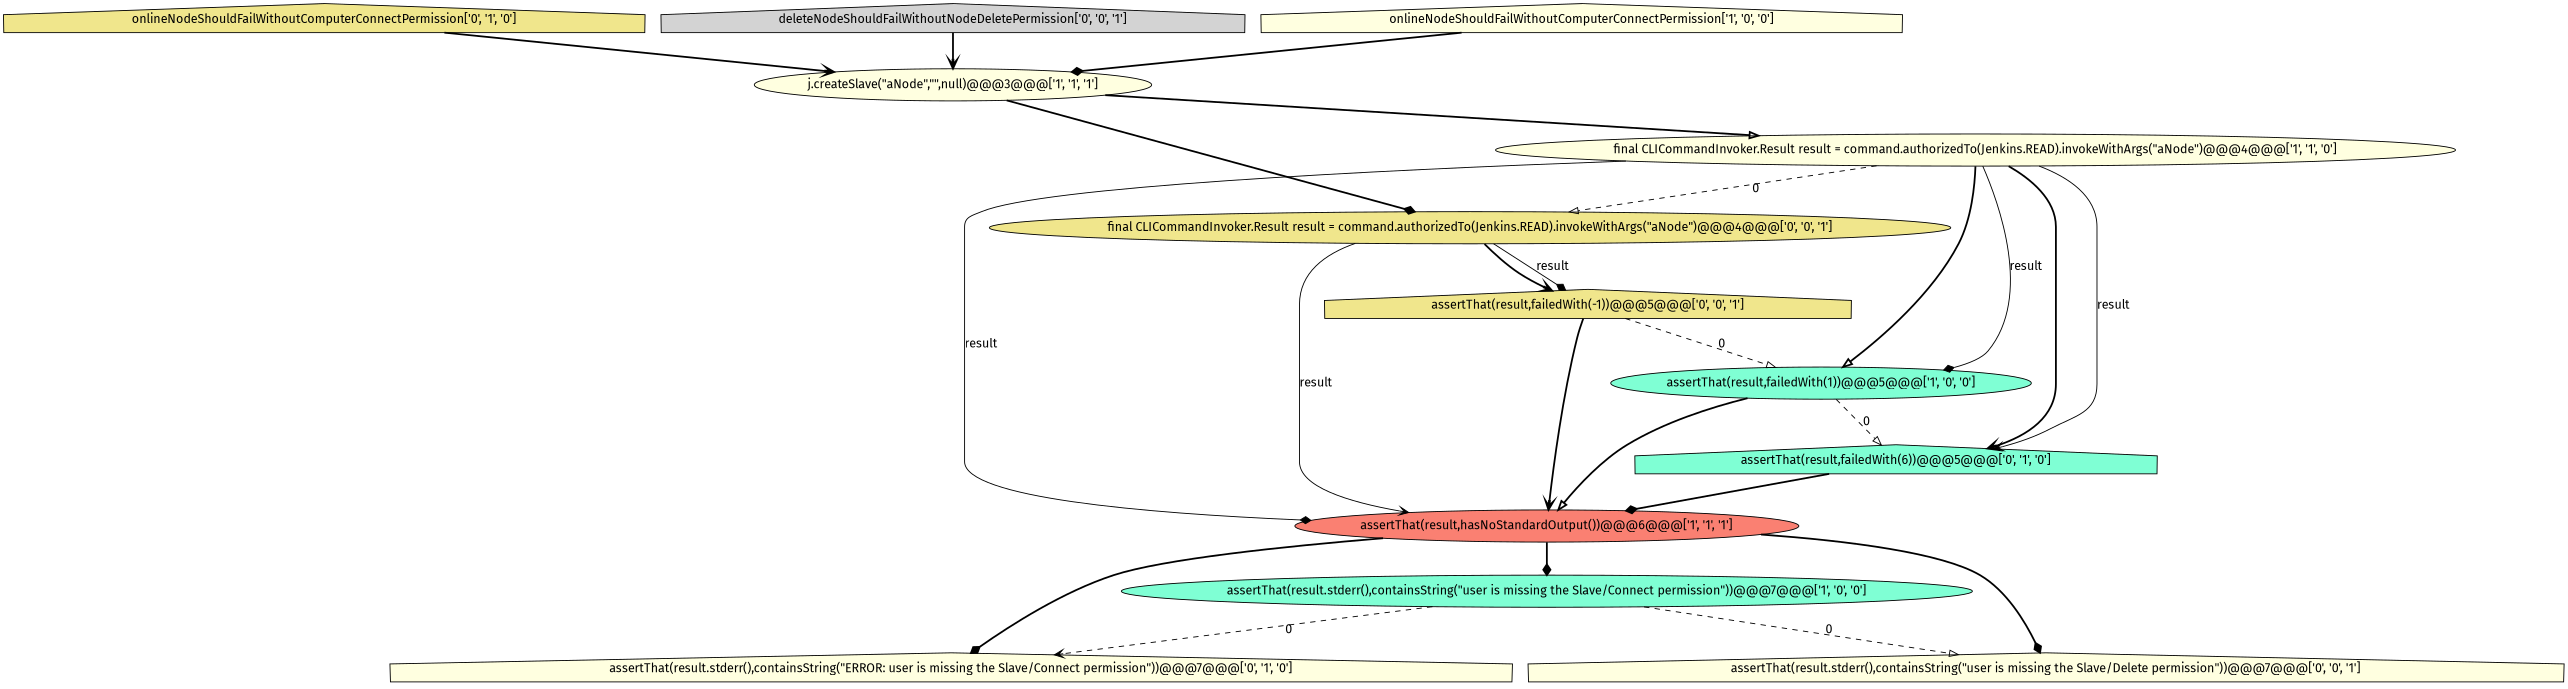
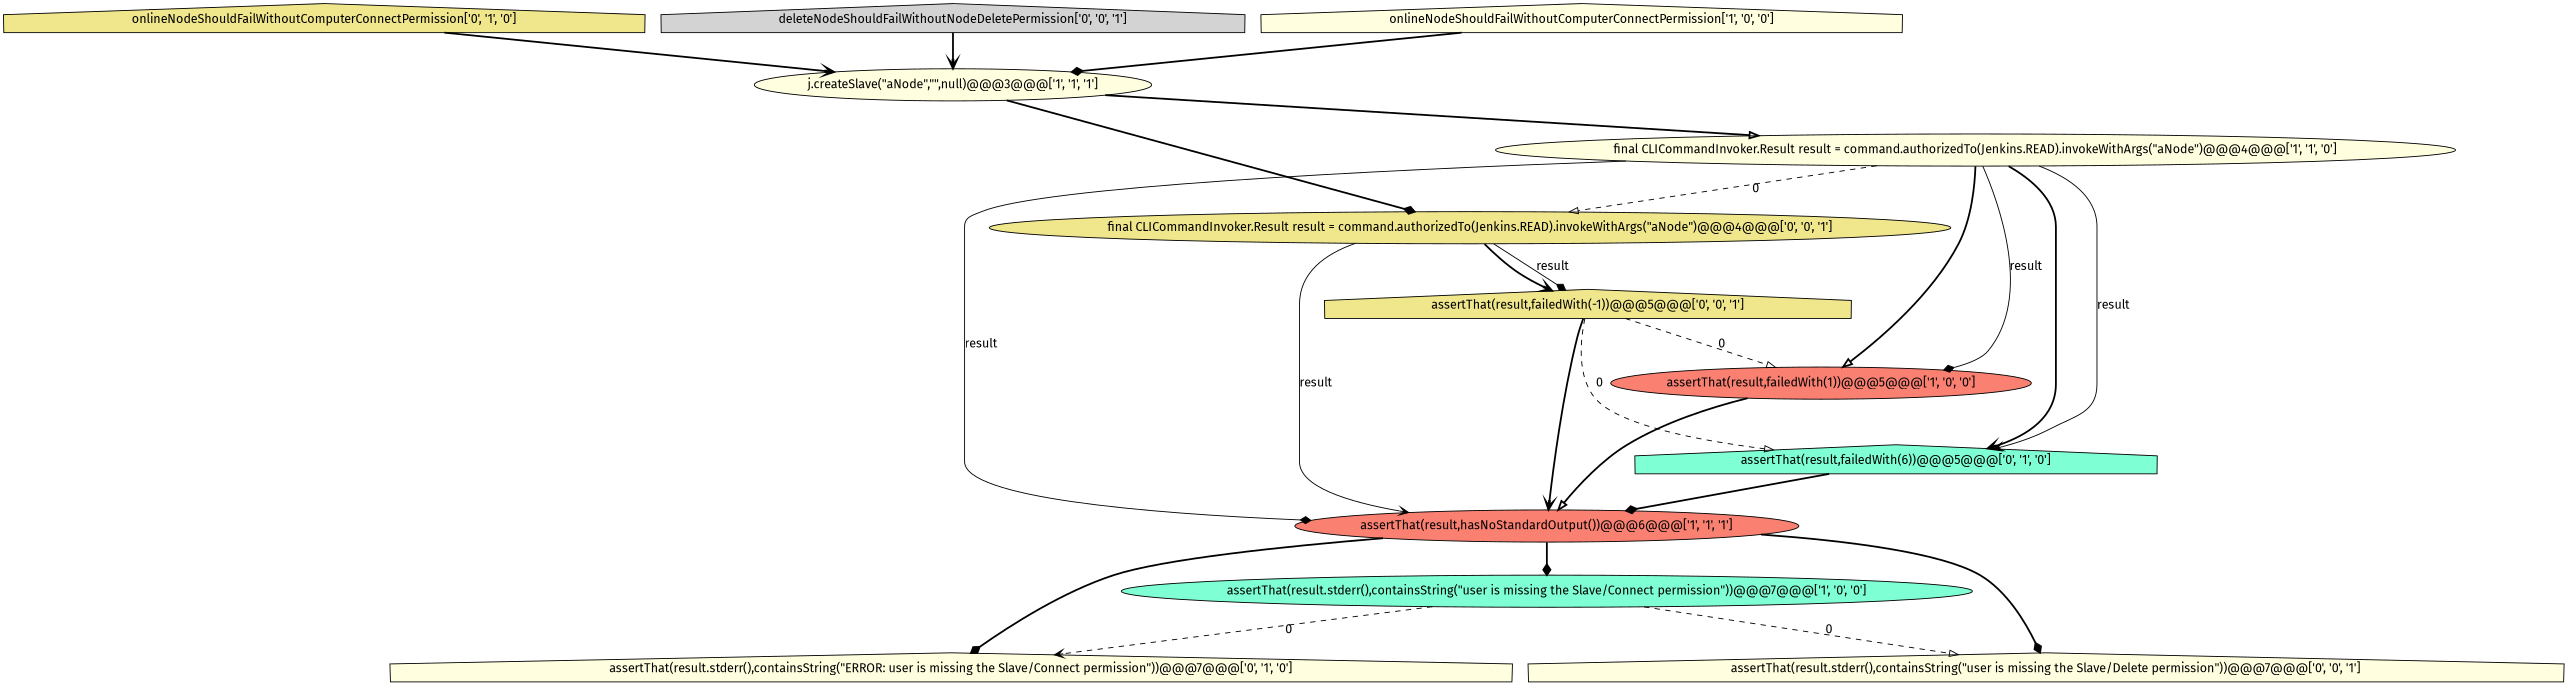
node "assertThat(result,failedWith(1))@@@5@@@['1', '0', '0']": fillcolor aquamarine -> salmon
edge "assertThat(result,failedWith(1))@@@5@@@['1', '0', '0']" -> "assertThat(result,failedWith(6))@@@5@@@['0', '1', '0']": now "assertThat(result,failedWith(-1))@@@5@@@['0', '0', '1']" -> "assertThat(result,failedWith(6))@@@5@@@['0', '1', '0']"
